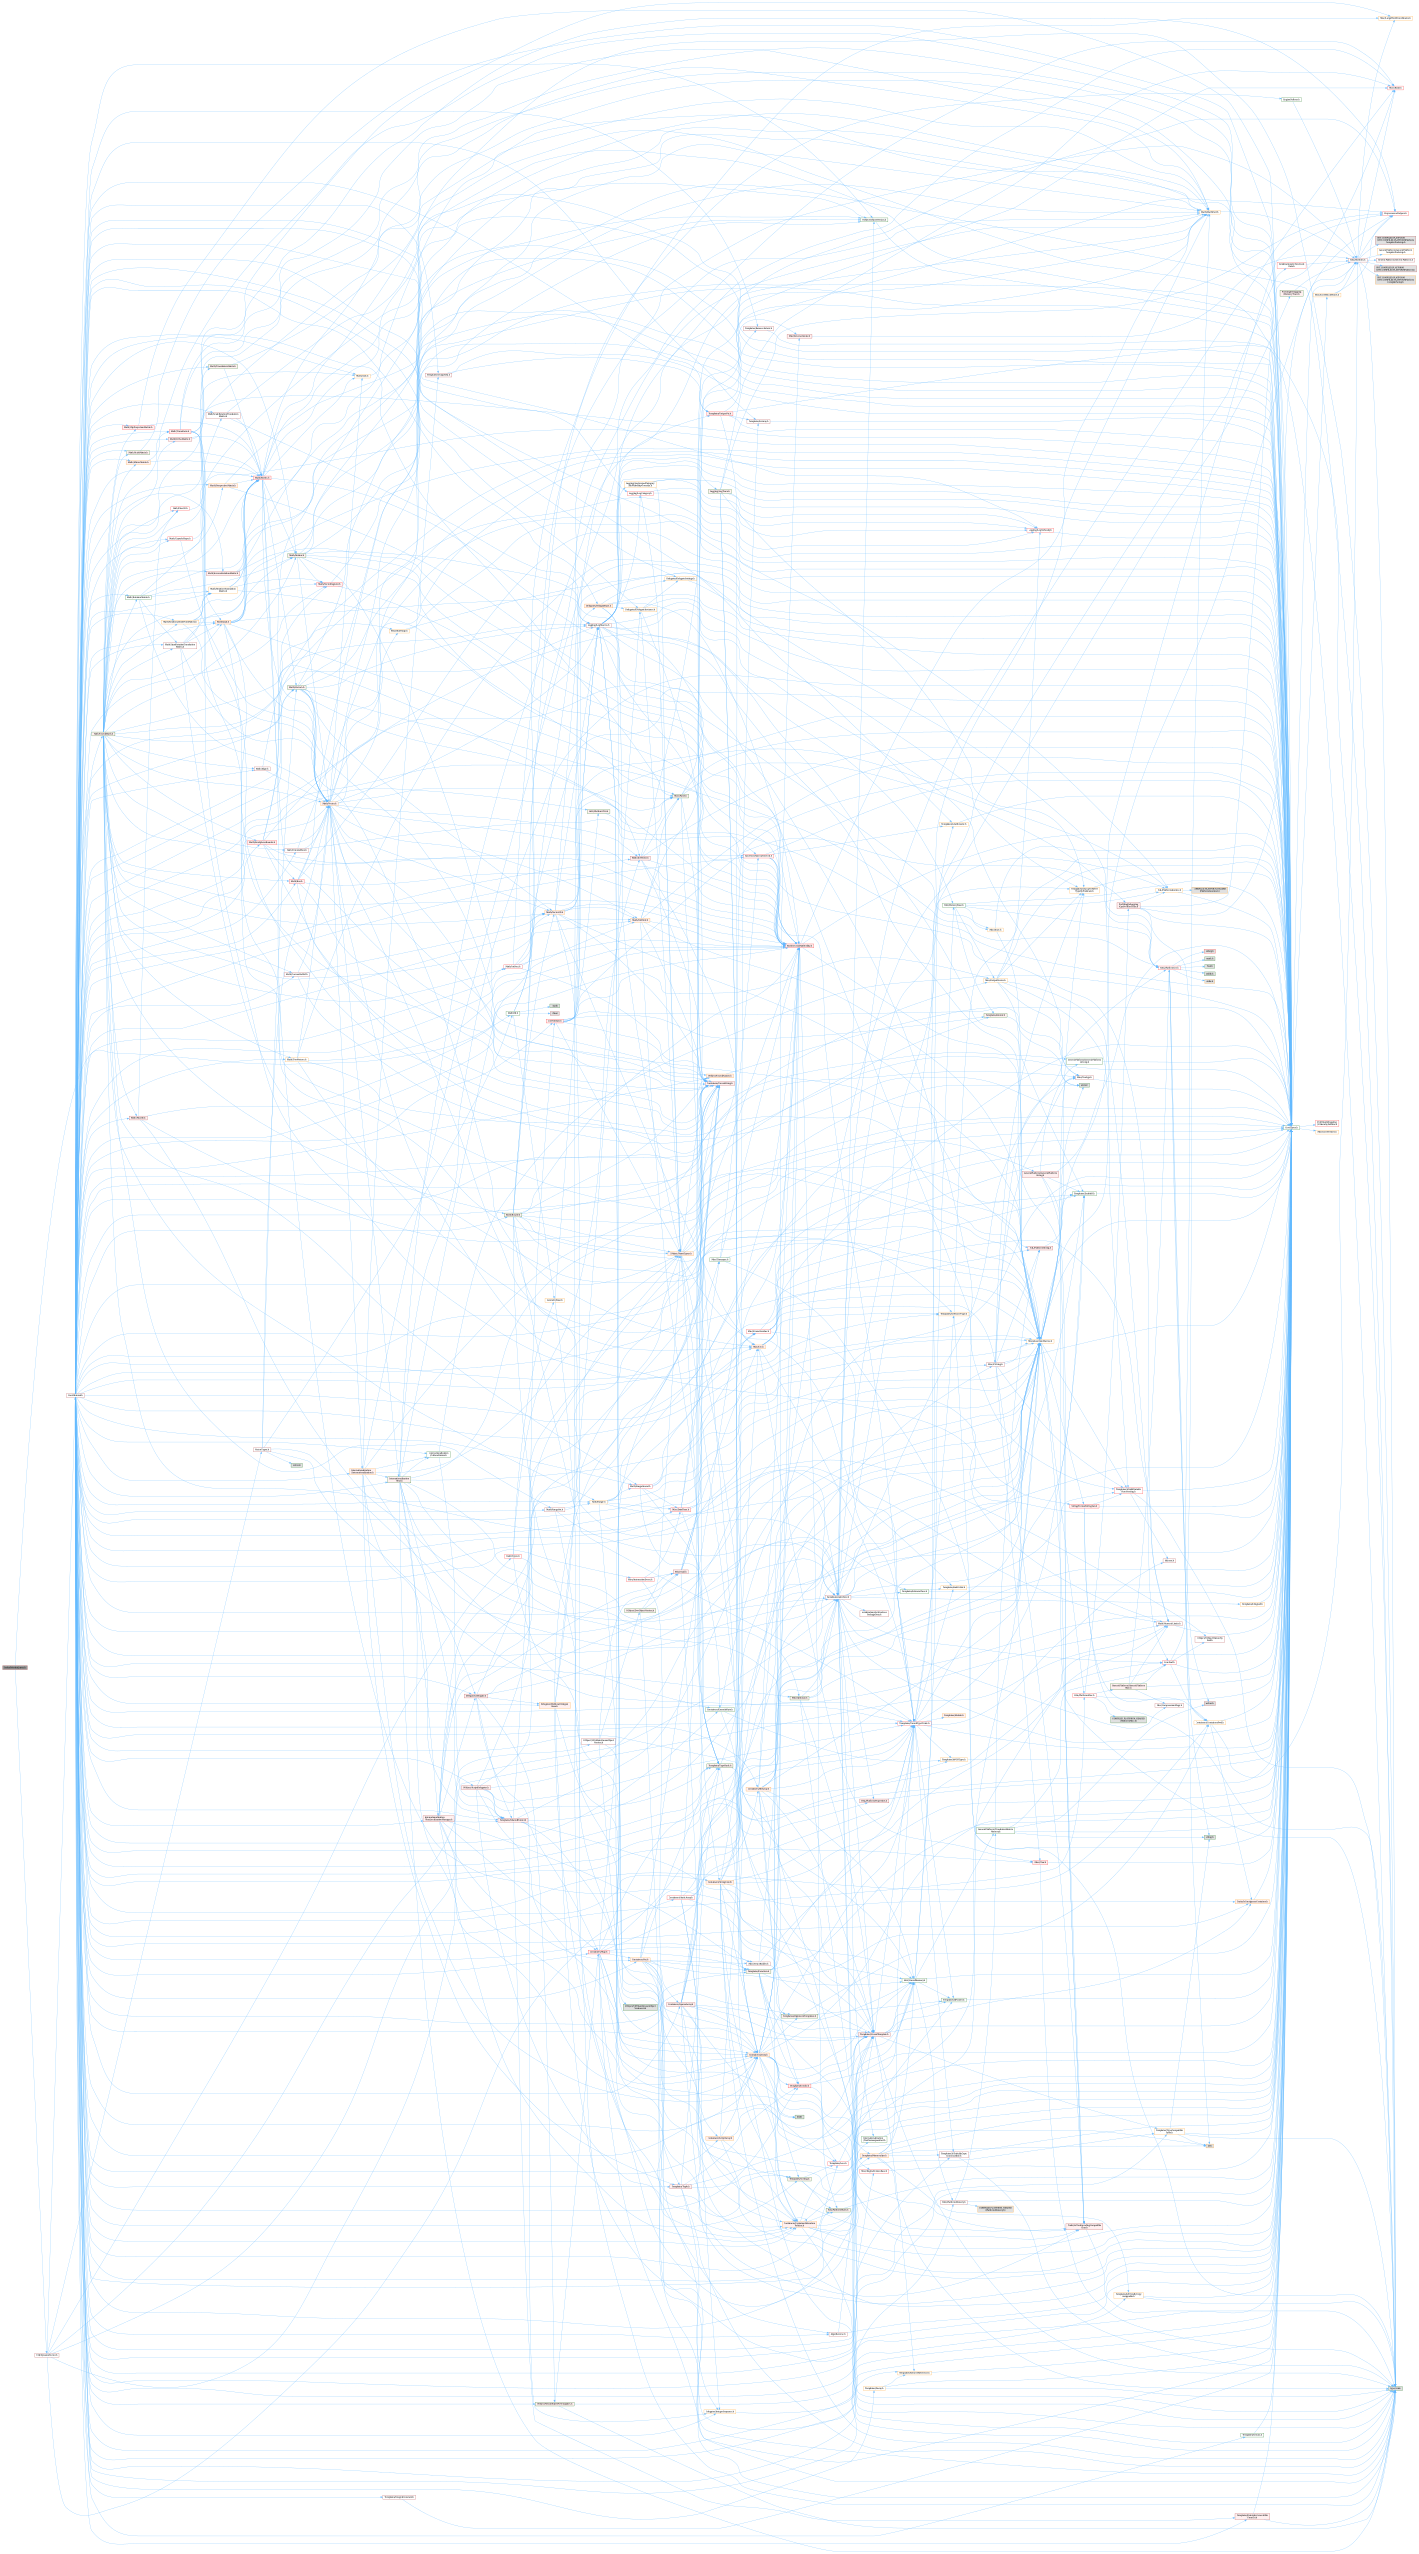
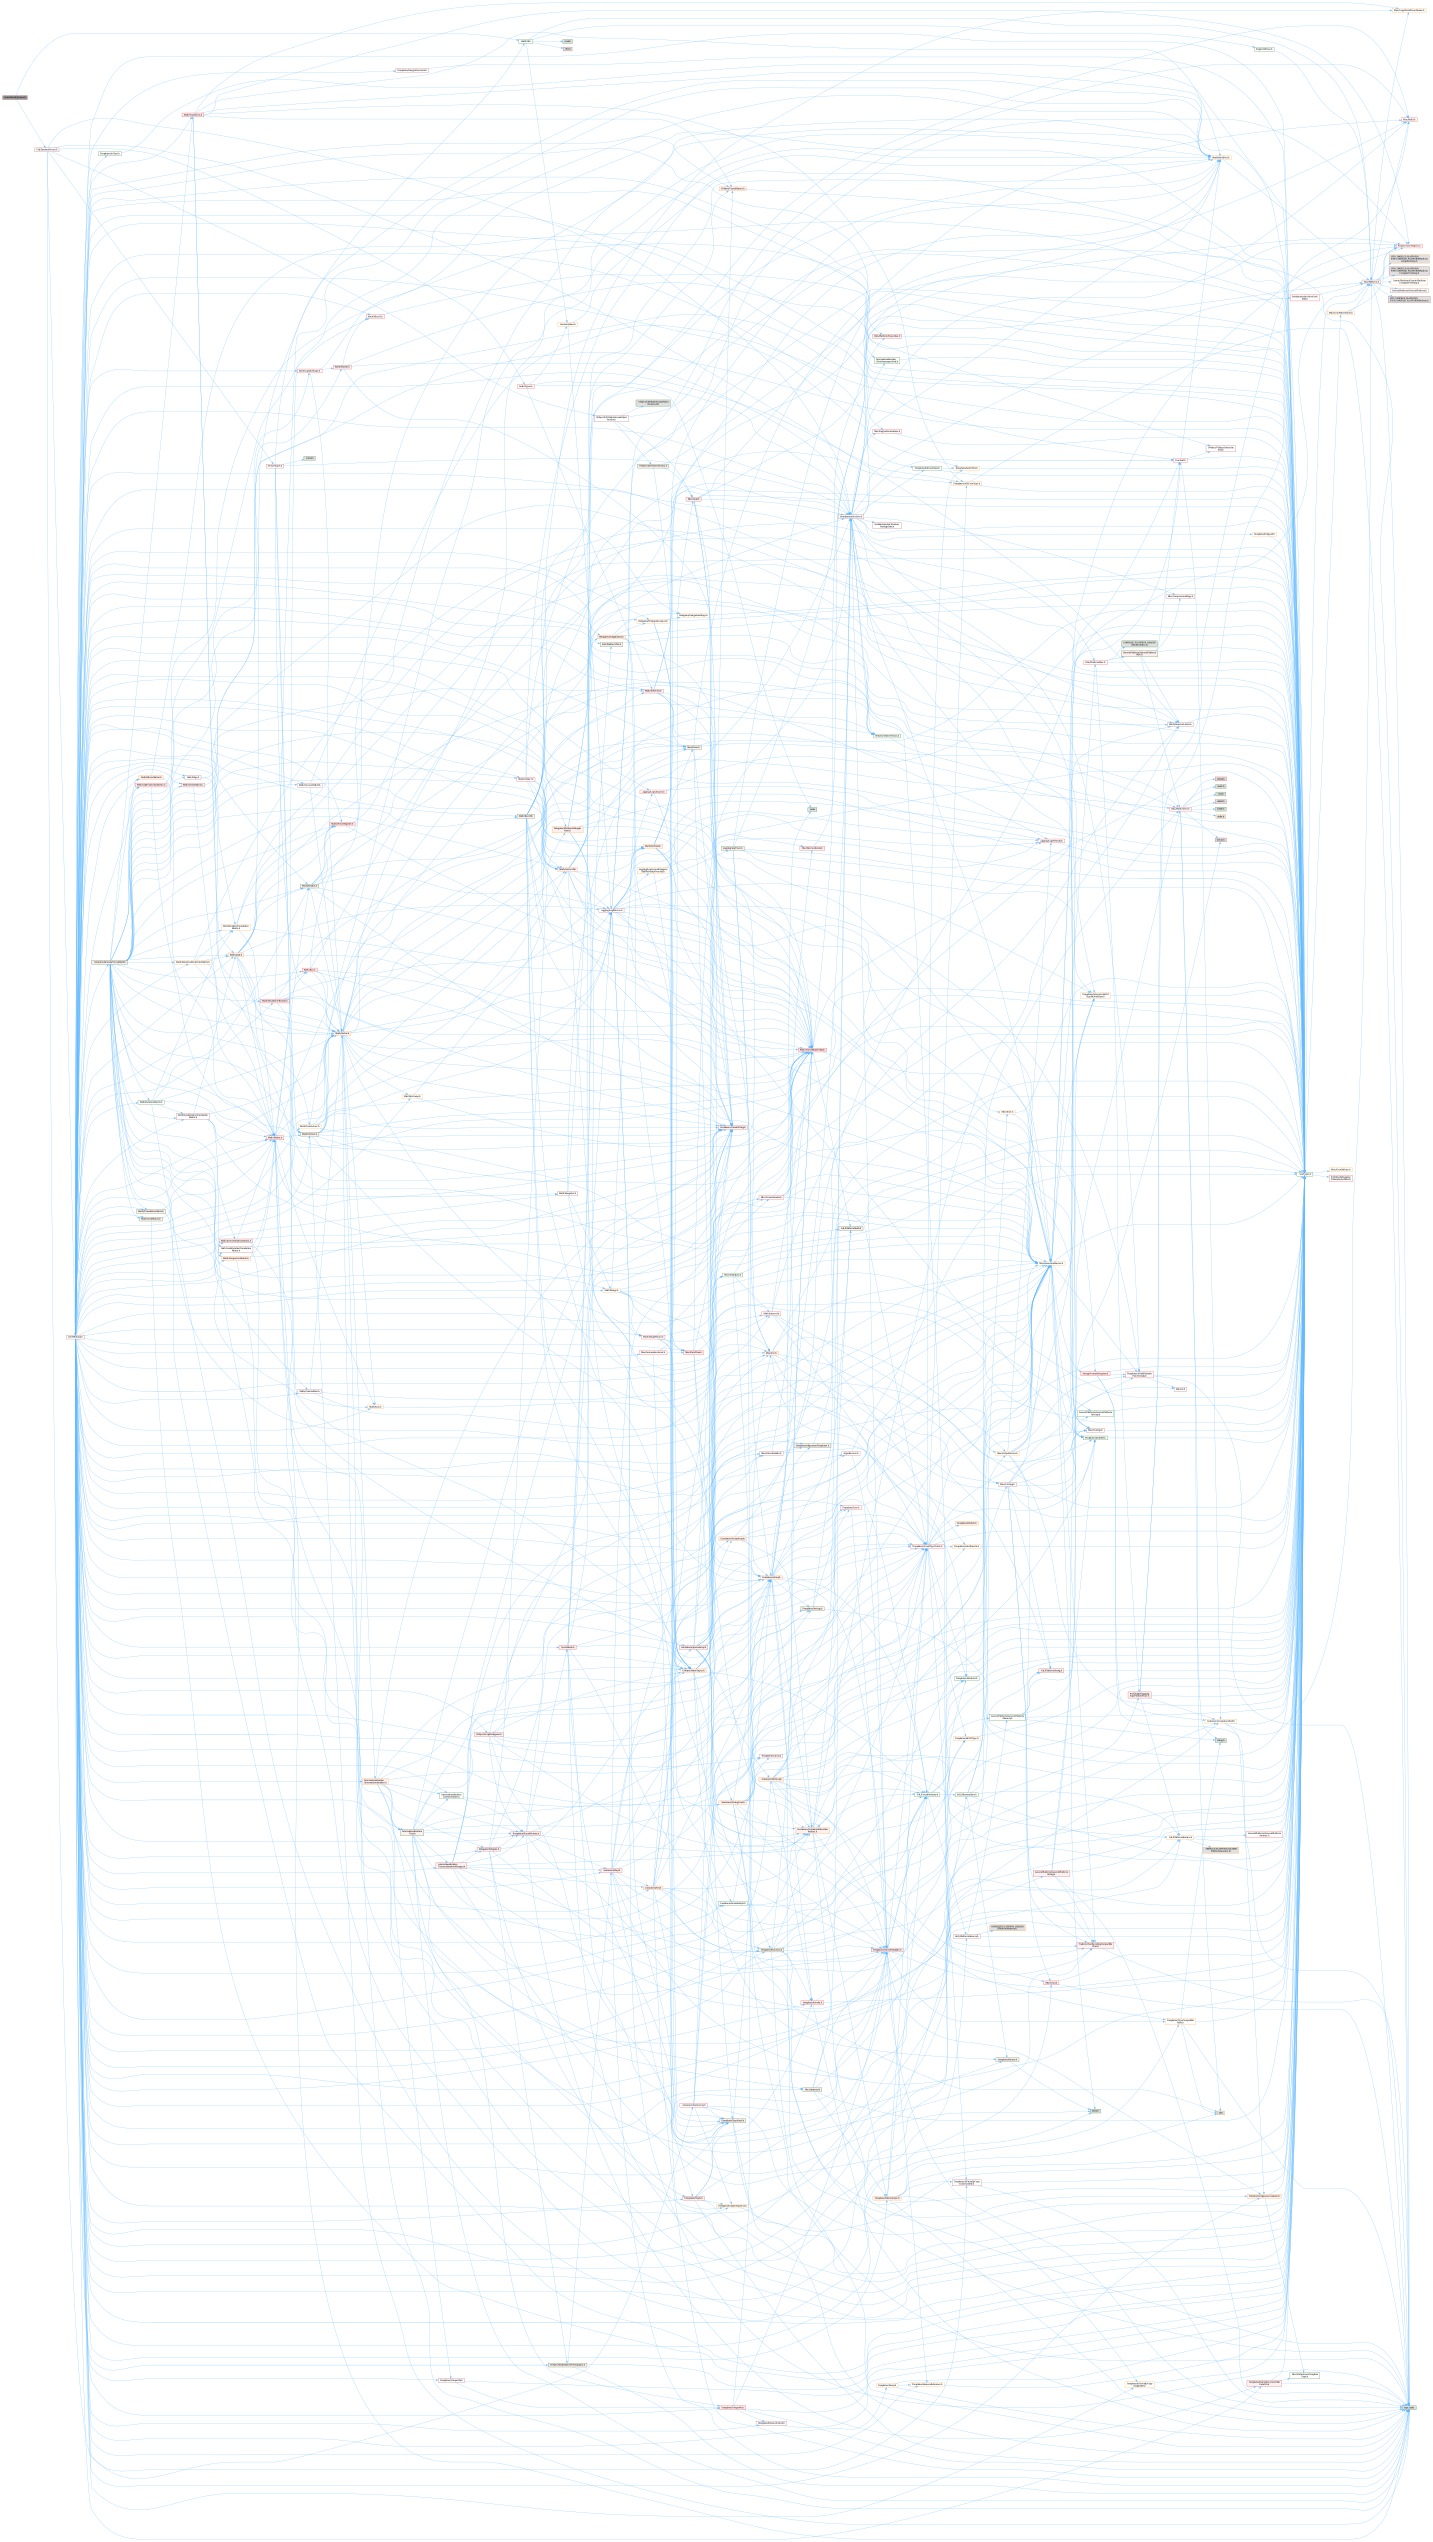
node "ProfilingDebugging /MemoryTrace.h": removed
node "Math/UnrealMath.h": label "Math/UnrealMath.h" -> "BoxSphereBounds/UnrealMath.h"
node "stddef.h": added
node "AssertionMacros/Interval.h": label "AssertionMacros/Interval.h" -> "Math/Interval.h"
edge "CoreMinimal.h" -> "Math/Float16.h": now "Math/CapsuleShape.h" -> "Math/Float16.h"
edge "Internationalization /TextLocalizationManager.h" -> "Misc/Guid.h": now "Internationalization /TextLocalizationManager.h" -> "Misc/Crc.h"
node "GenericPlatform/TranslationMatrix Memory.h": label "GenericPlatform/TranslationMatrix Memory.h" -> "GenericPlatform/GenericPlatform Memory.h"
node "GenericPlatform/GenericPlatform Atomics.h": added
node "Misc/StaticAssertComplete Type.h": added
